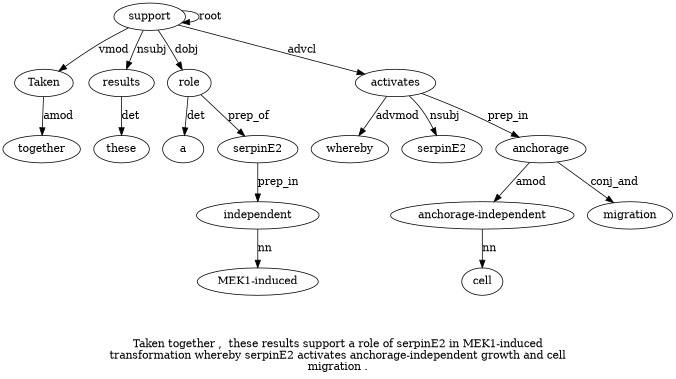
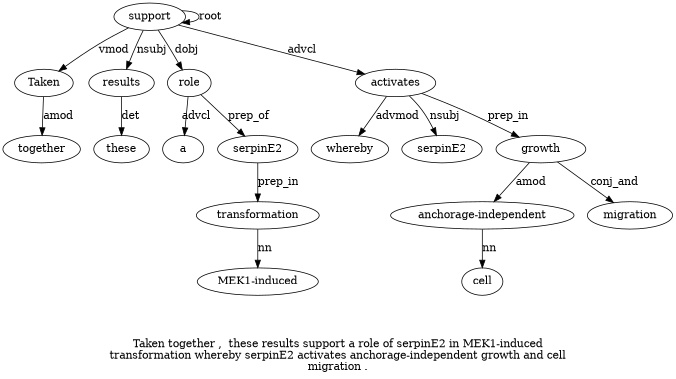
edge "role" -> "a": label "det" -> "advcl"
node "anchorage": label "anchorage" -> "growth"
node "independent": label "independent" -> "transformation"
